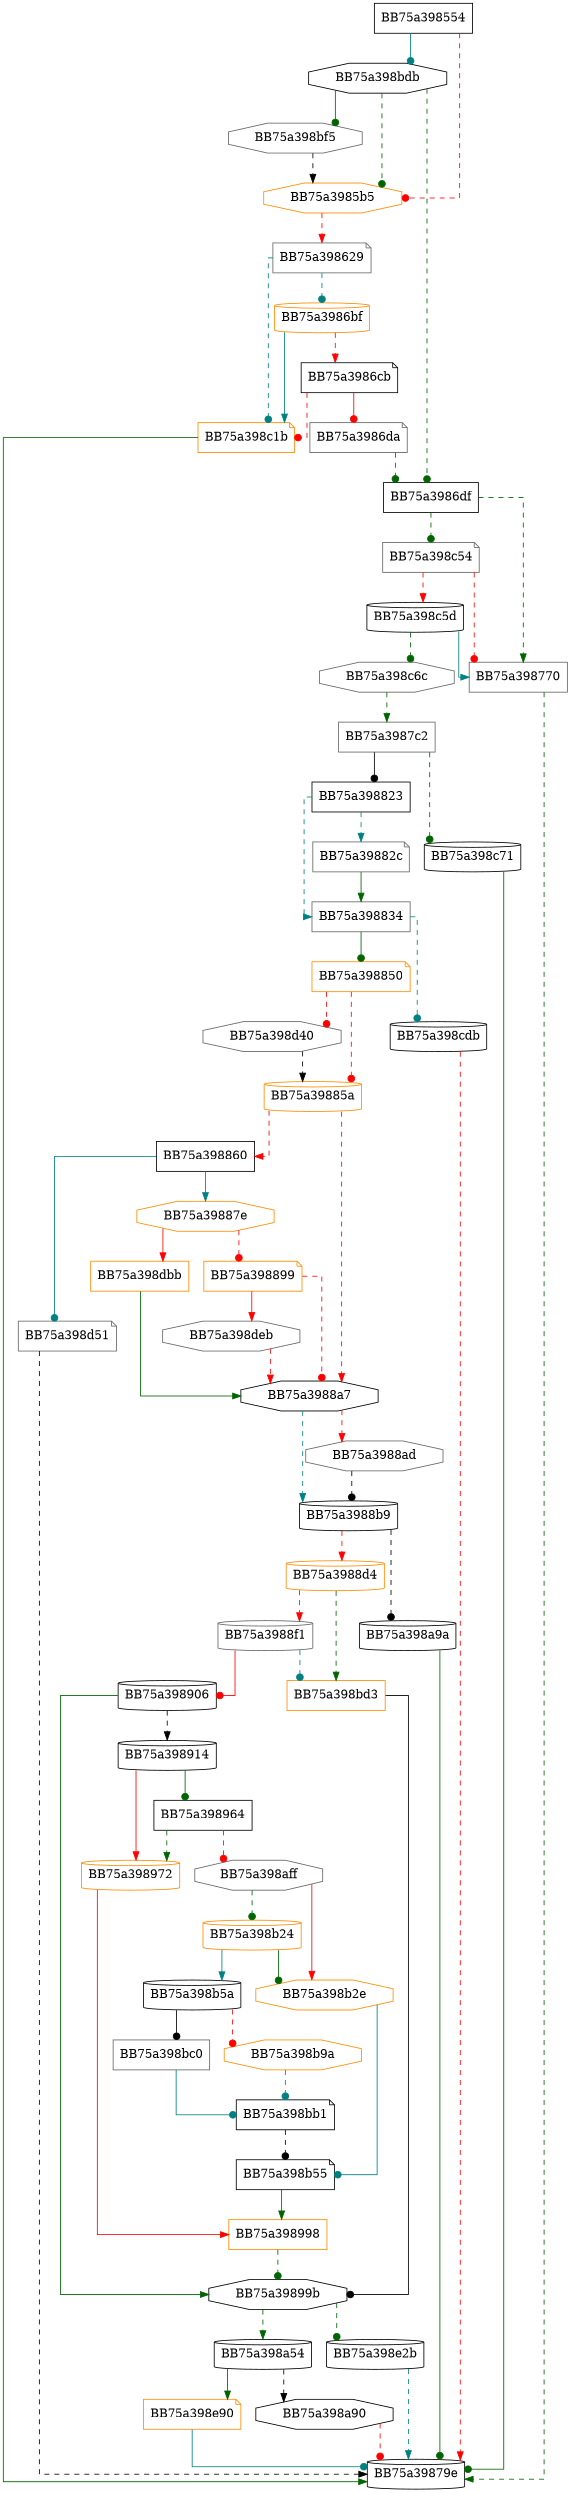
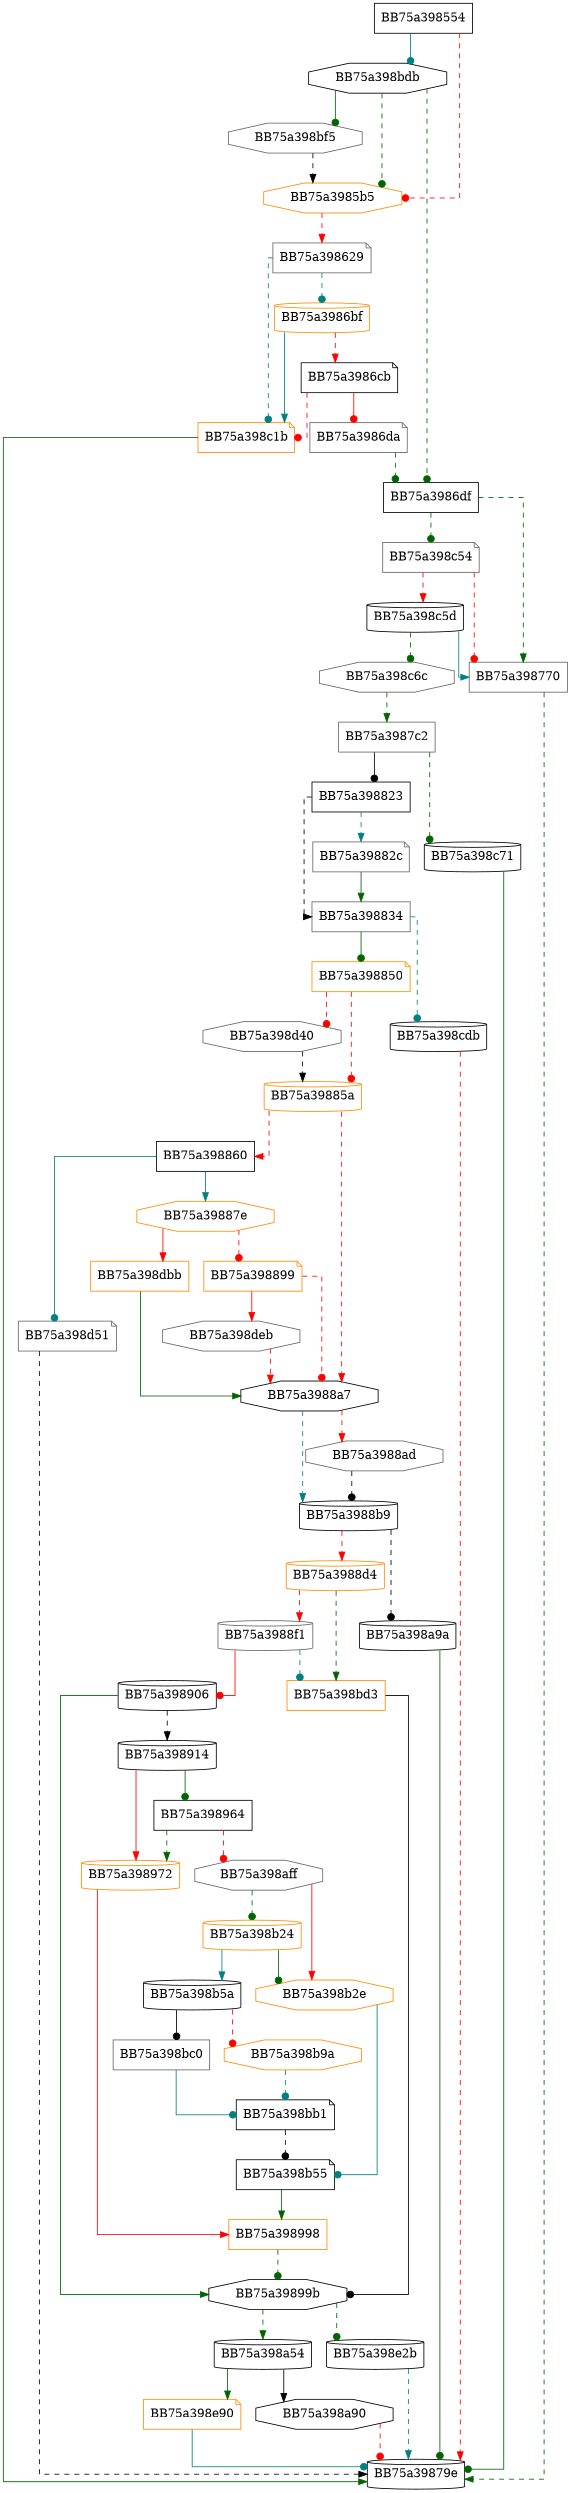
edge "BB75a398823" -> "BB75a398834": color teal -> black
edge "BB75a398a54" -> "BB75a398a90": style dashed -> solid
